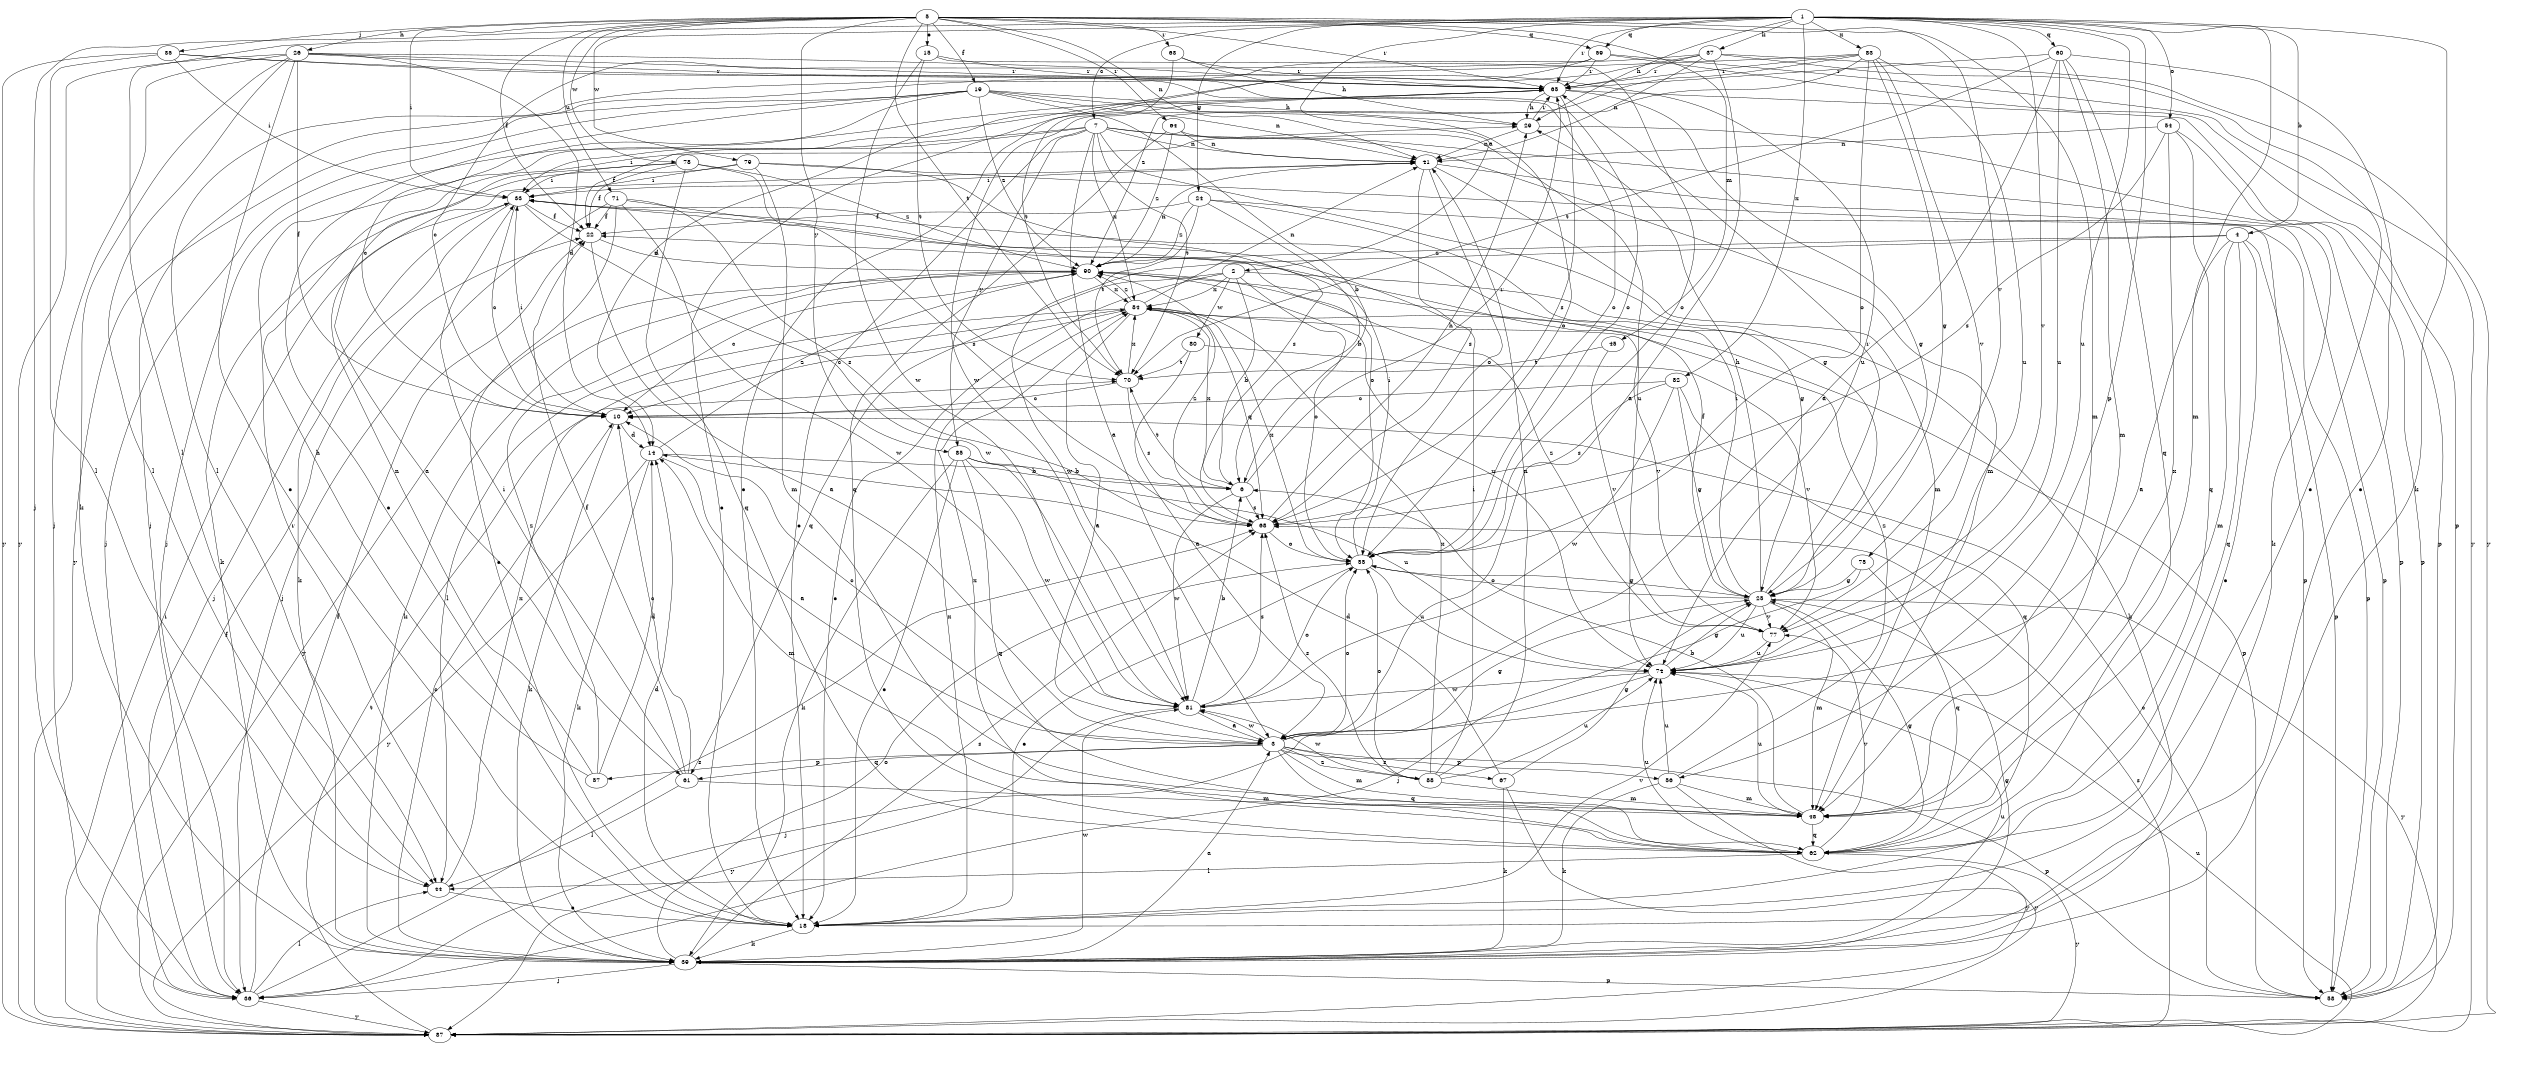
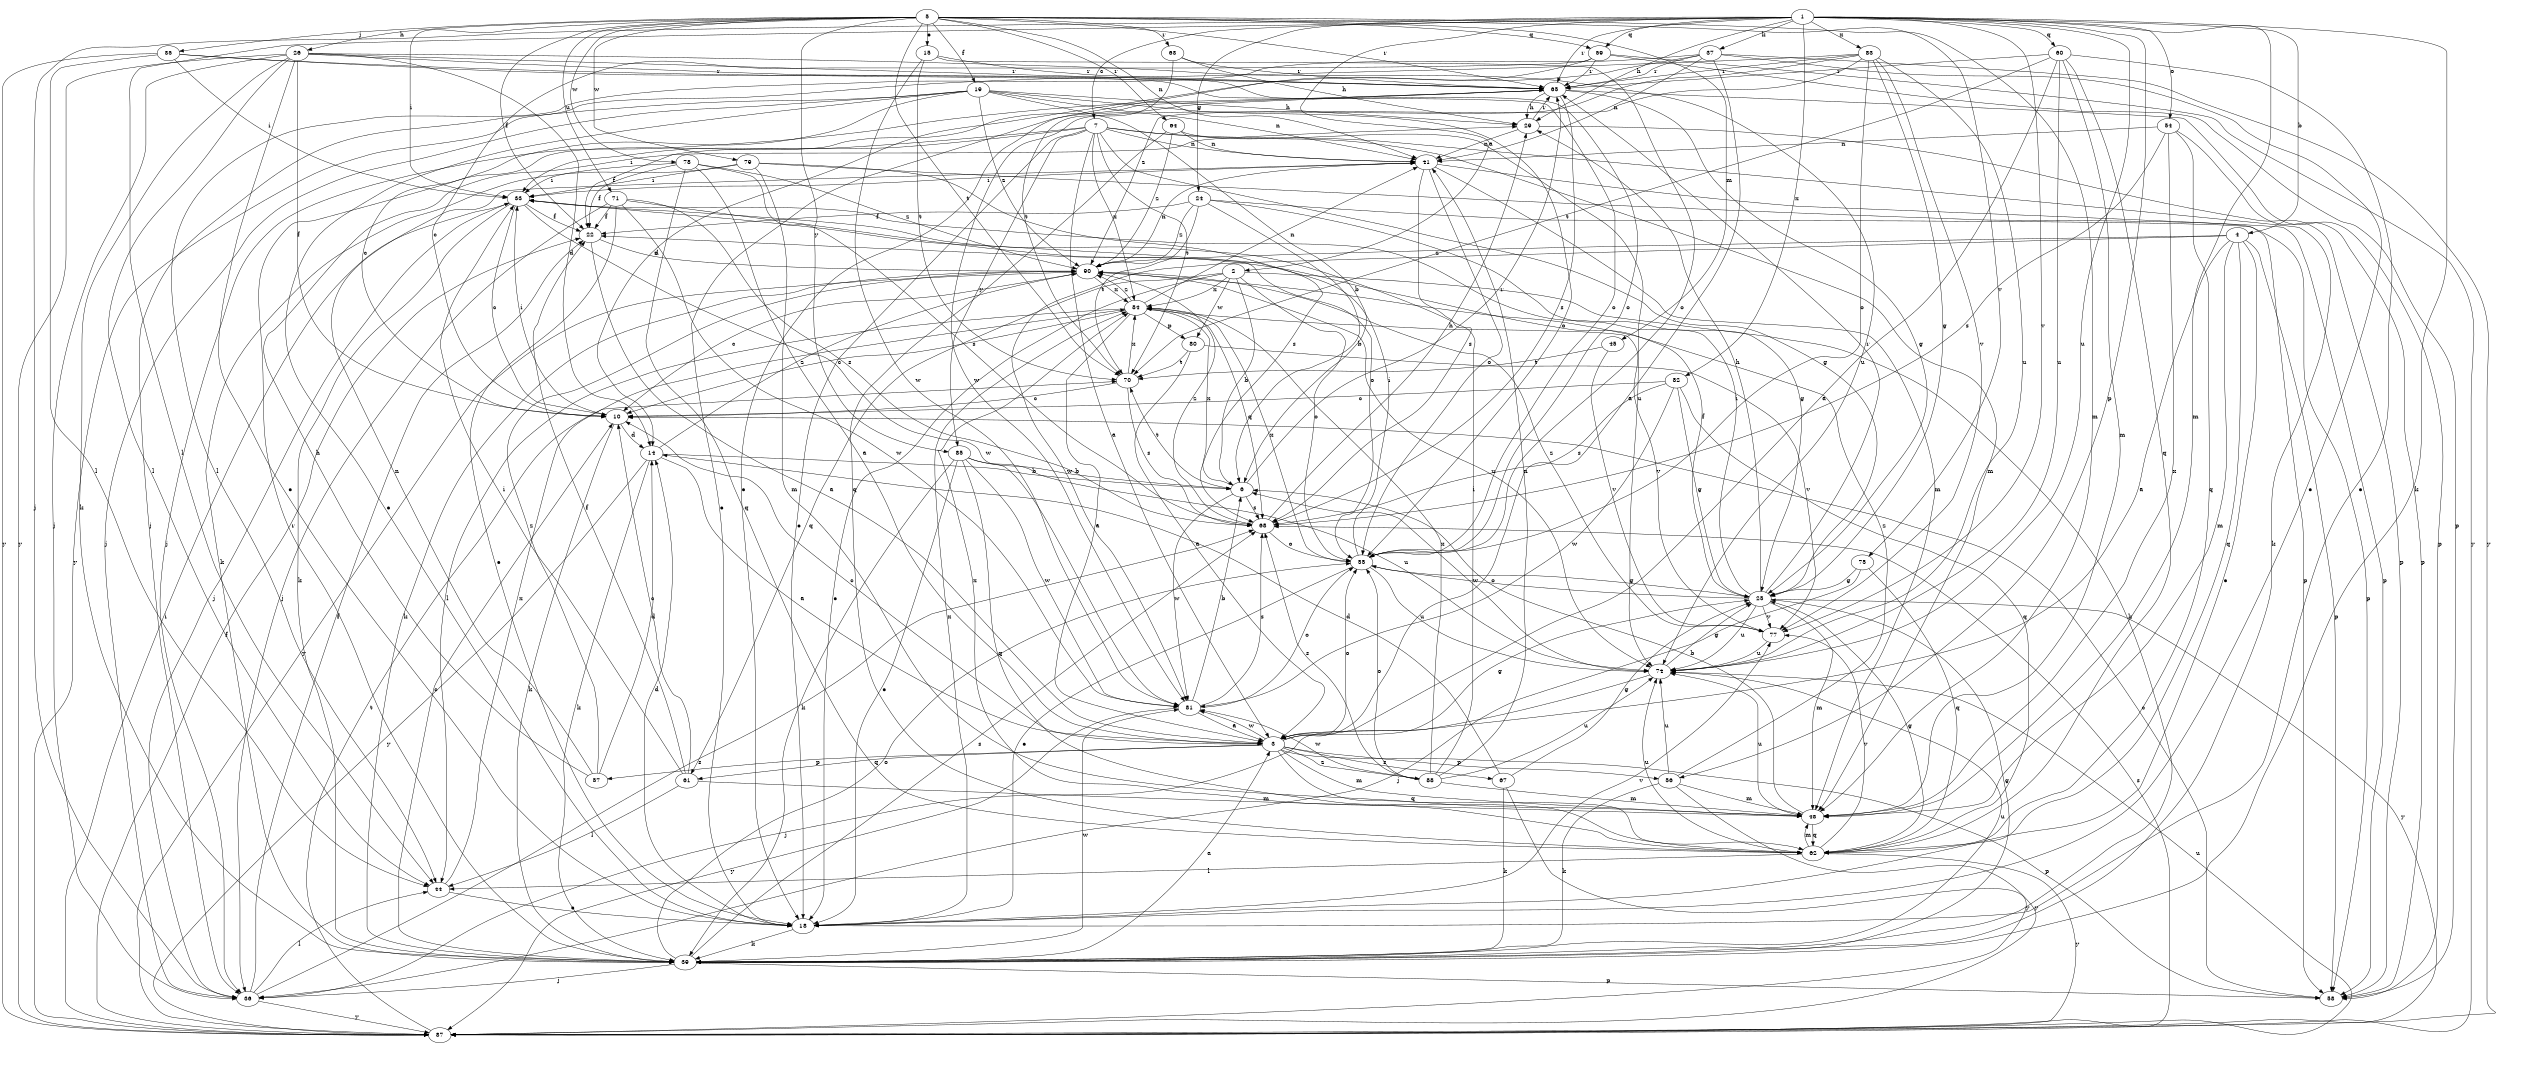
edge "78" -> "61": now "78" -> "3"
edge "84" -> "58": now "84" -> "80"
edge "74" -> "81": now "74" -> "6"
edge "62" -> "14": now "62" -> "48"
